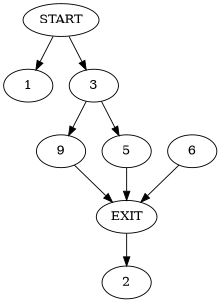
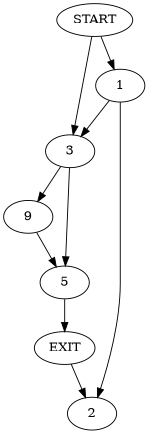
edge "1" -> "3": added
node "6": removed
edge "9" -> "EXIT": now "9" -> "5"
edge "1" -> "2": added
